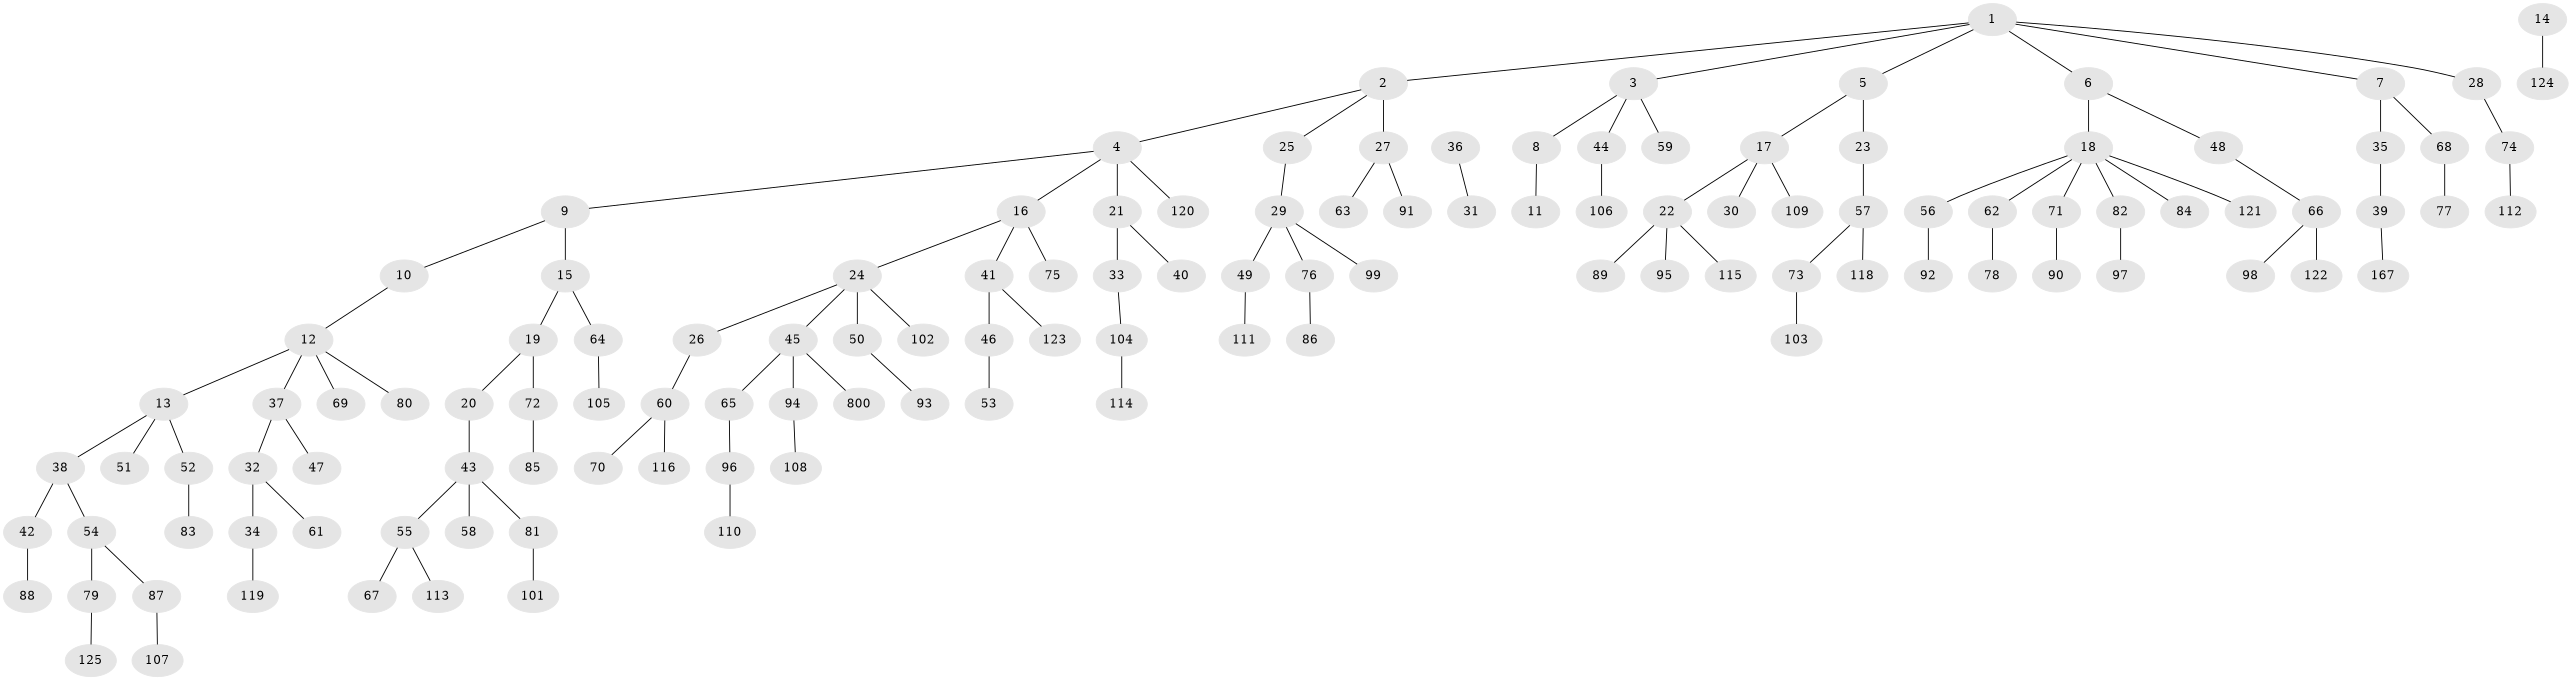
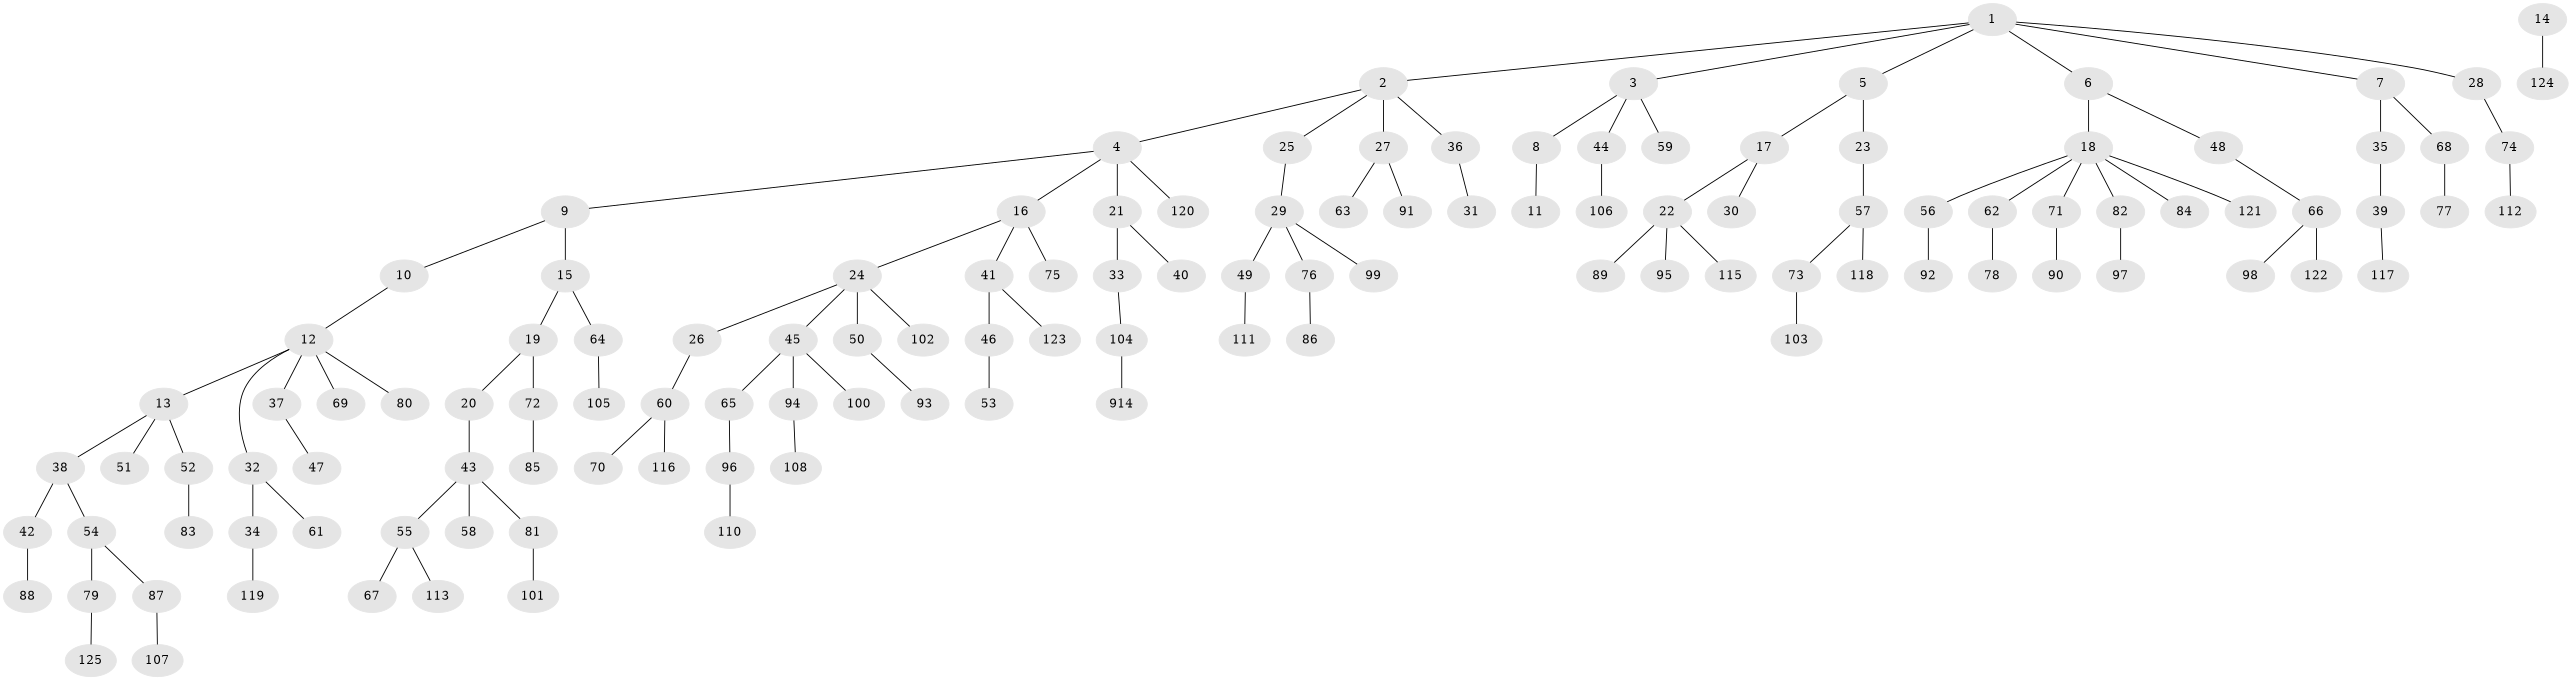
edge "2" -- "36": added
node "109": removed
node "167": label "167" -> "117"
node "800": label "800" -> "100"
node "114": label "114" -> "914"
edge "37" -- "32": now "12" -- "32"
